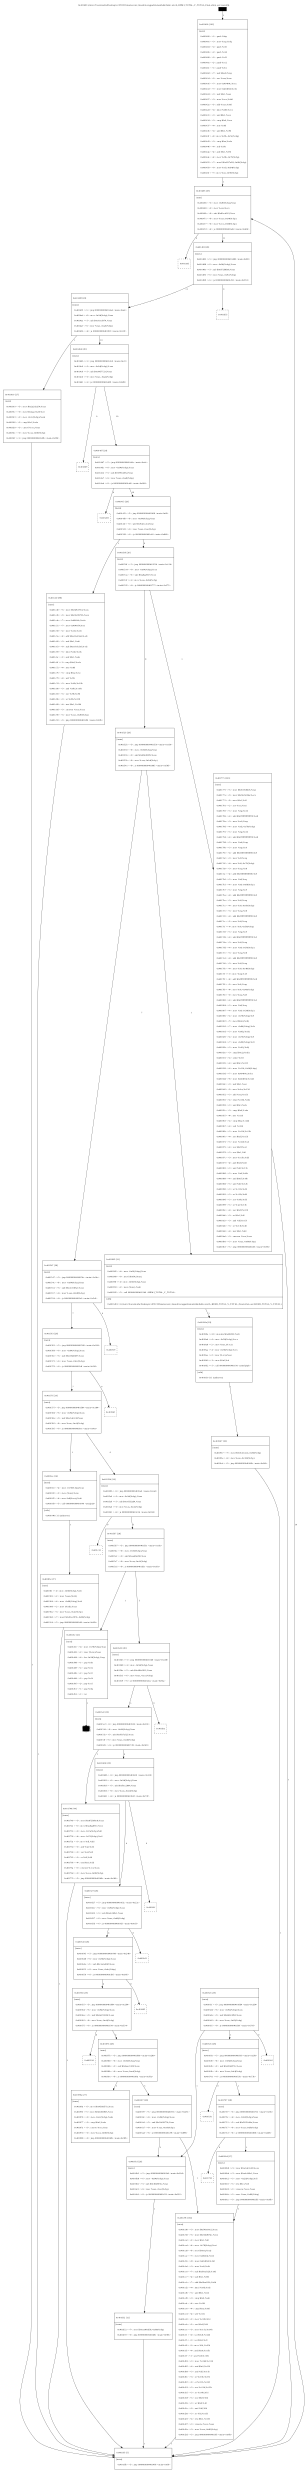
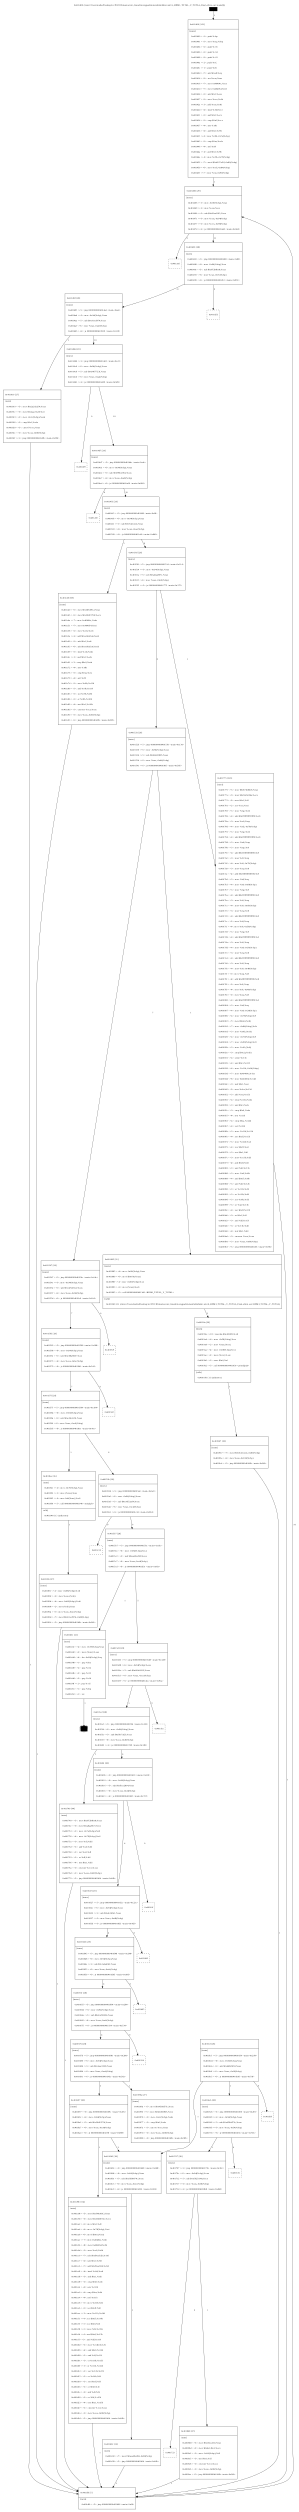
edge "0x4018b8 [27]" -> "0x401c98 [154]": now "0x4018b8 [27]" -> "0x401dfb [5]"
